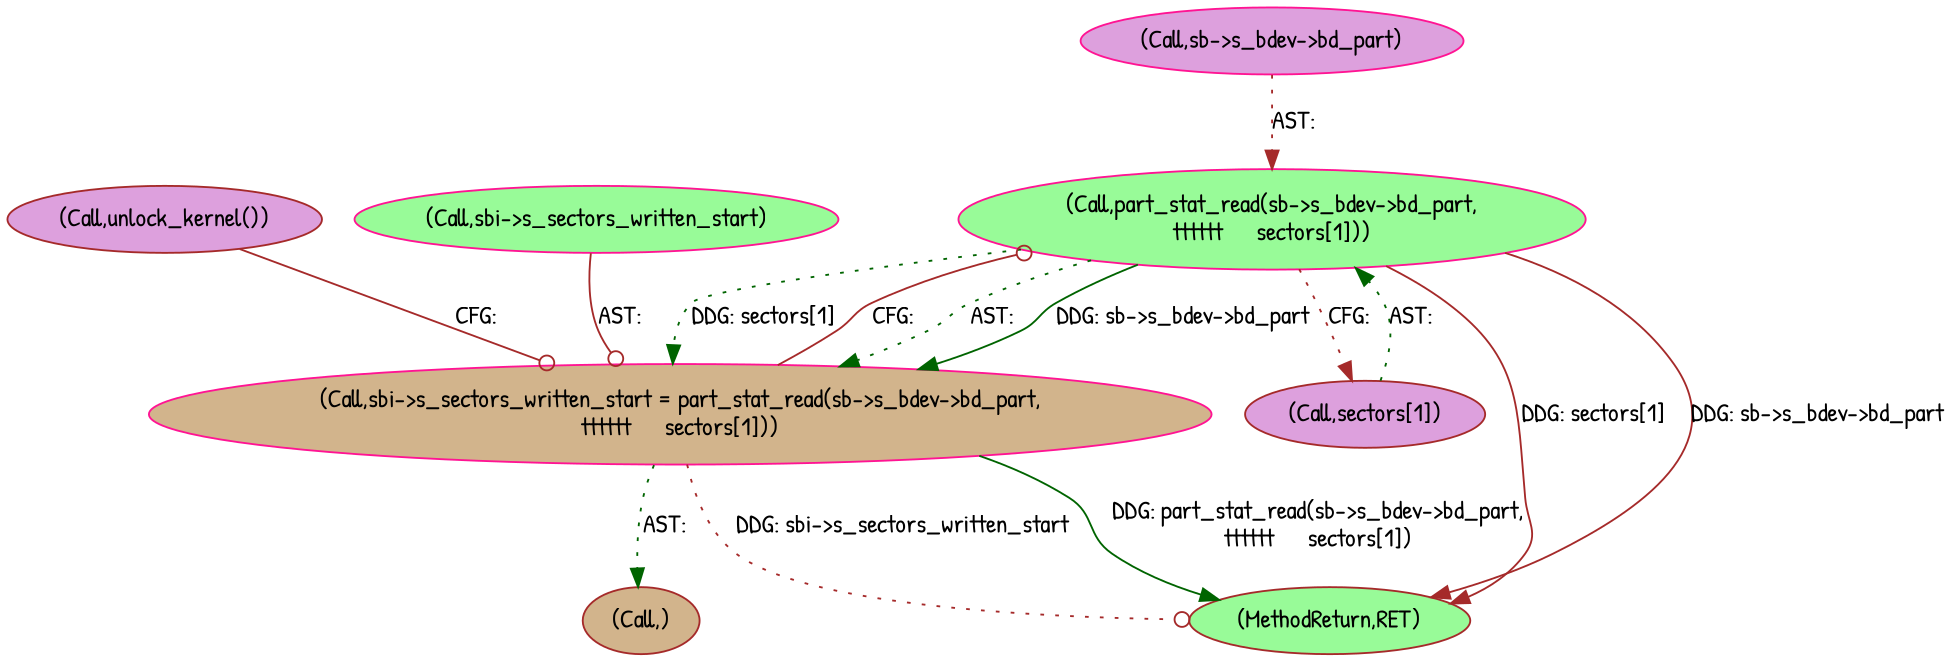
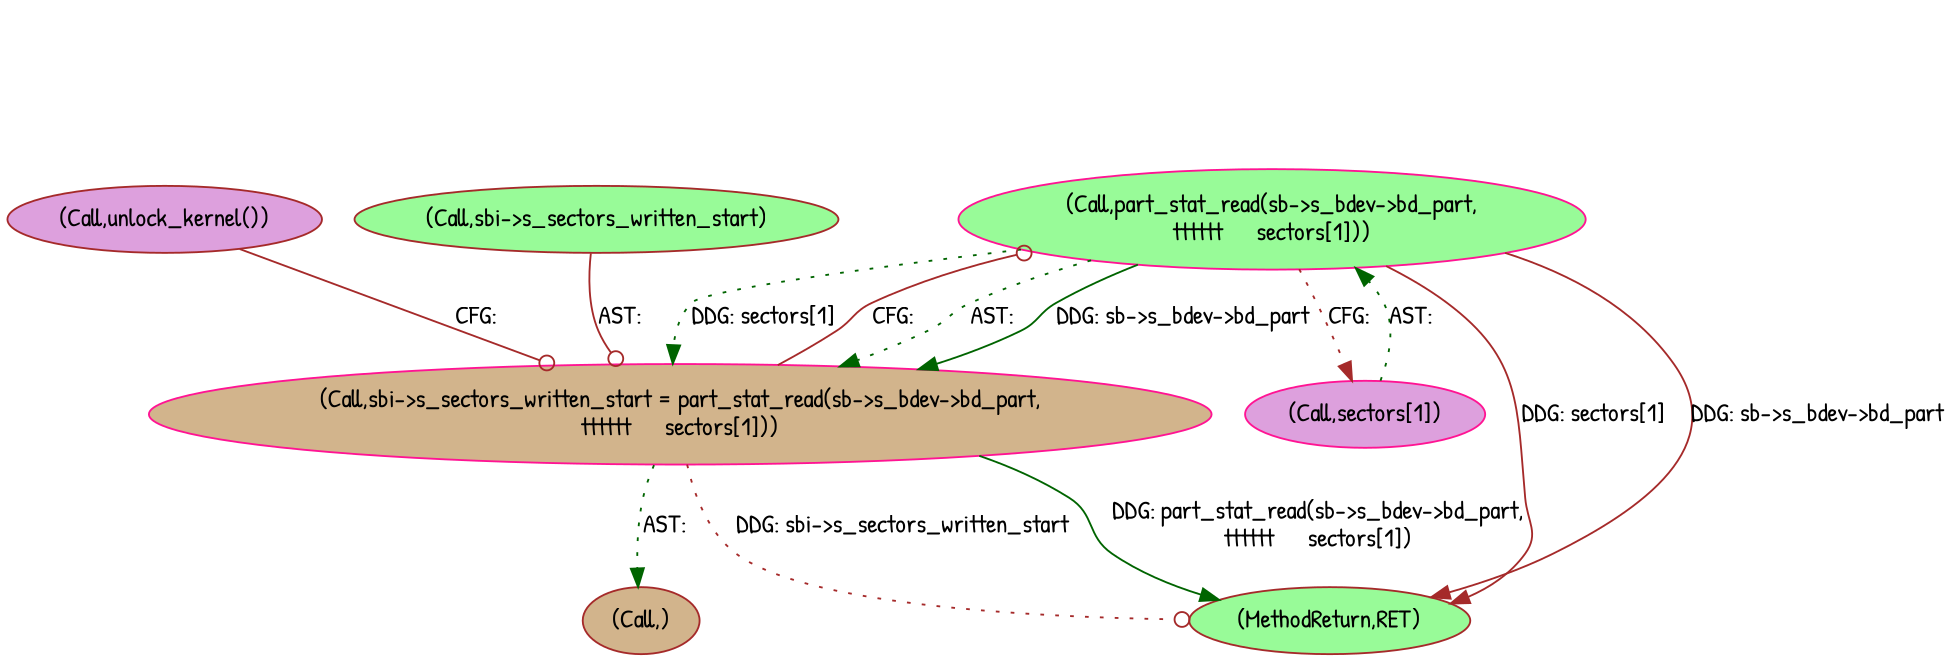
node "(Call,sb->s_bdev->bd_part)": removed
node "(Call,sbi->s_sectors_written_start)": color deeppink -> brown
node "(Call,sectors[1])": color brown -> deeppink
